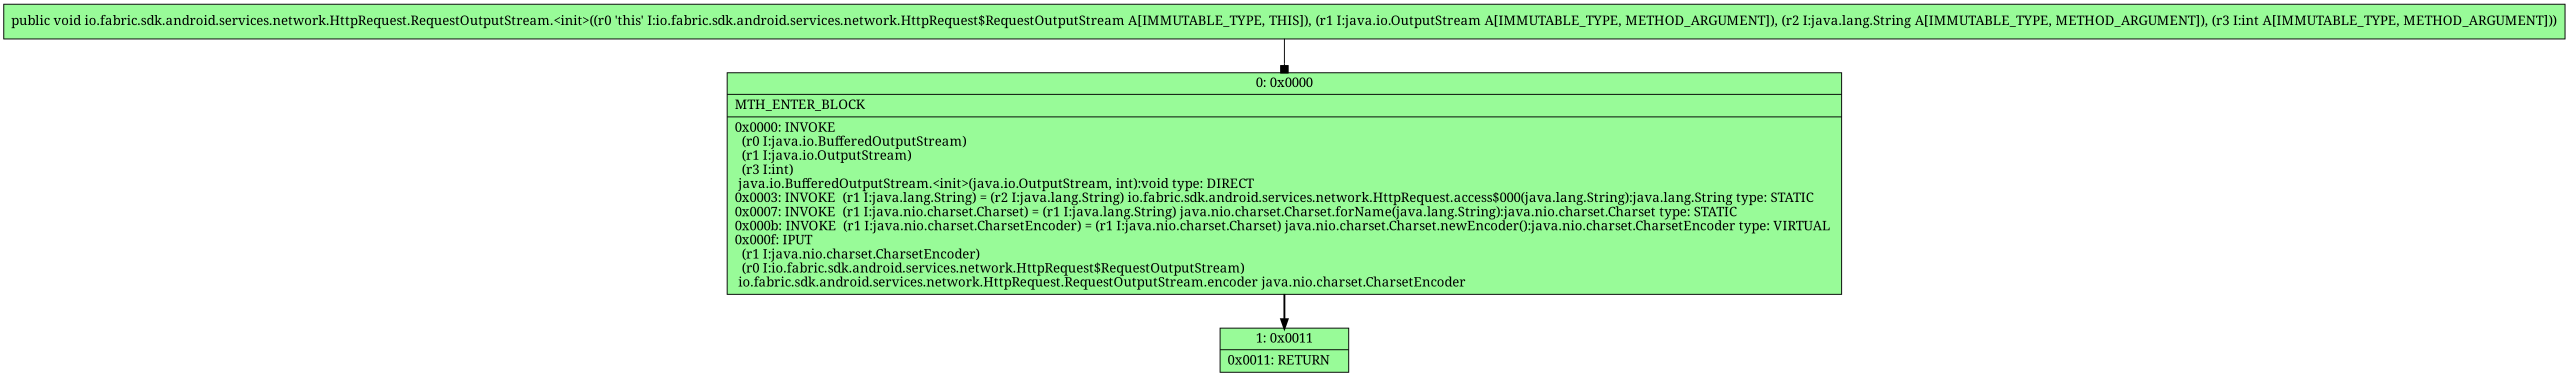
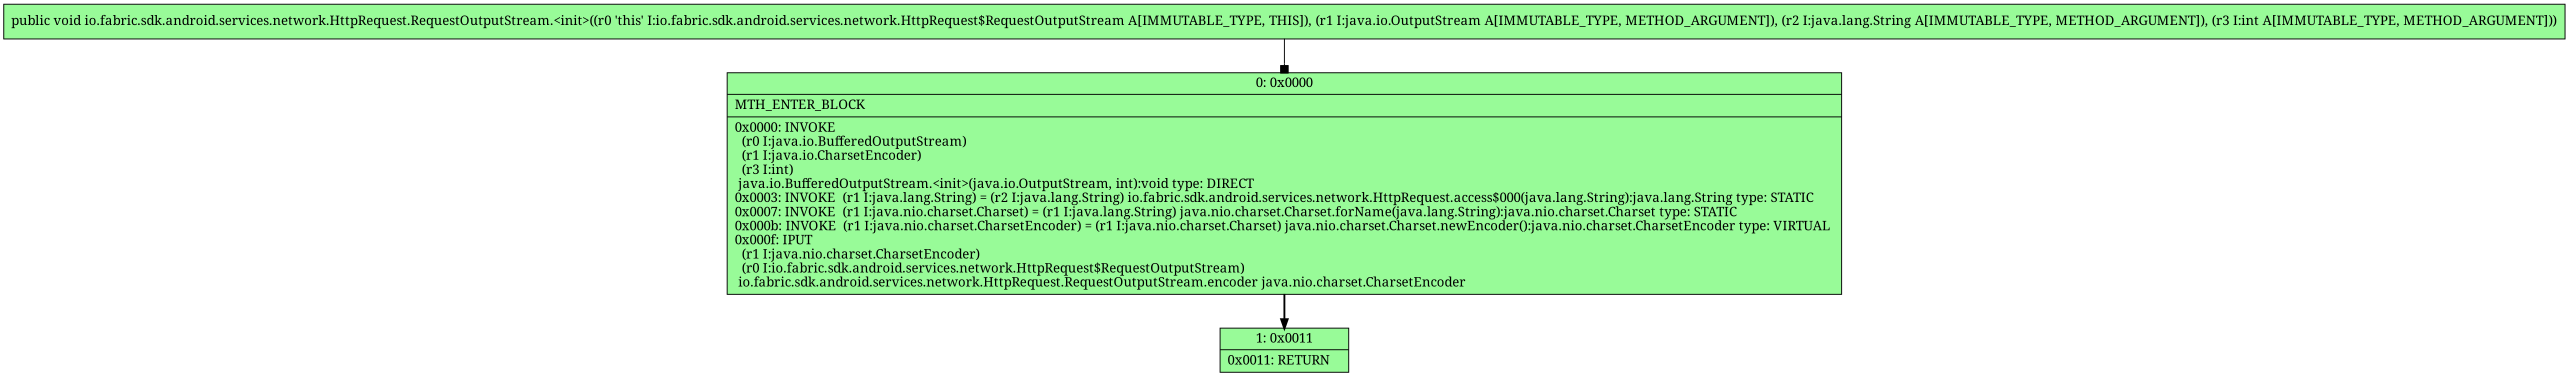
node "0: 0x0000": text "(r1 I:java.io.OutputStream)" -> "(r1 I:java.io.CharsetEncoder)"
